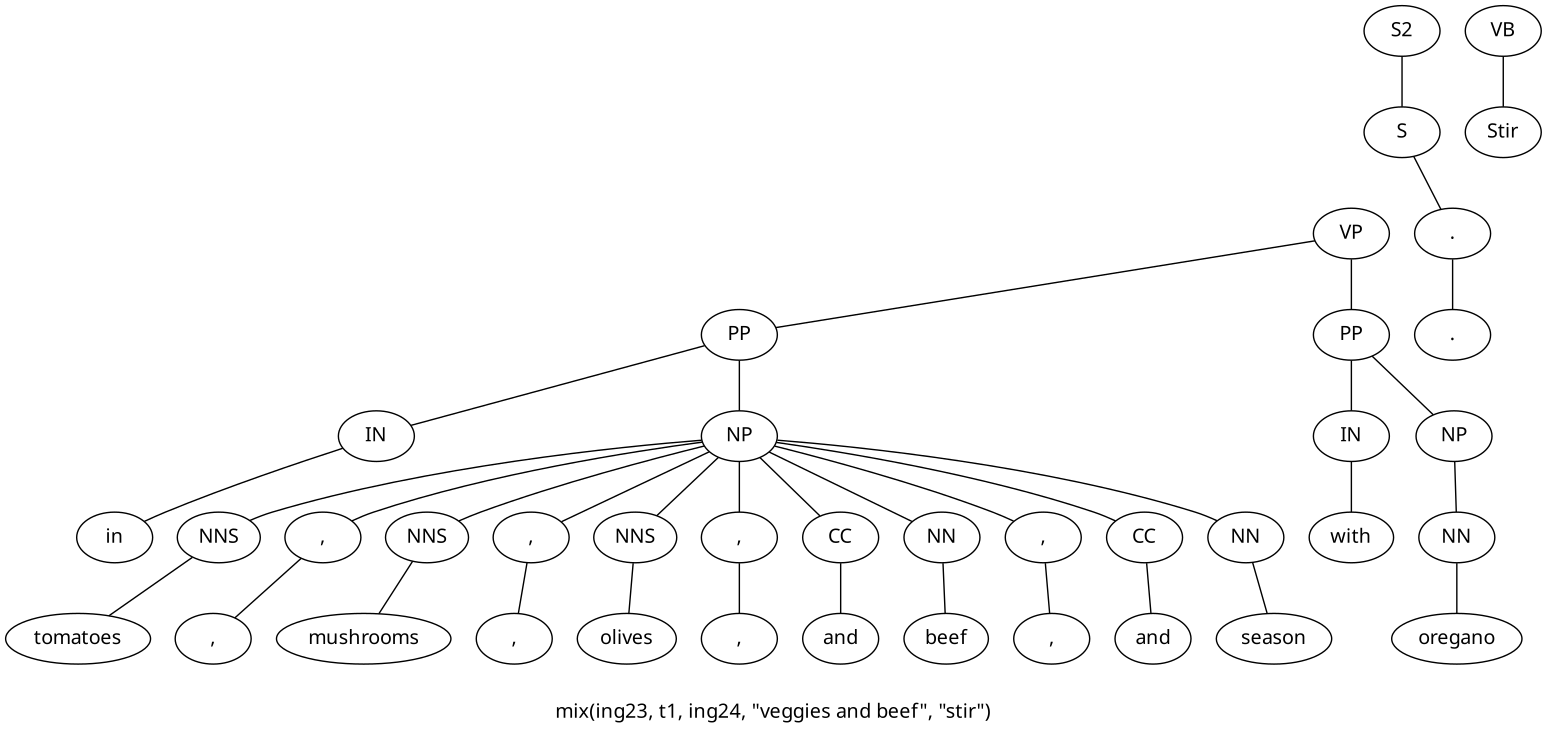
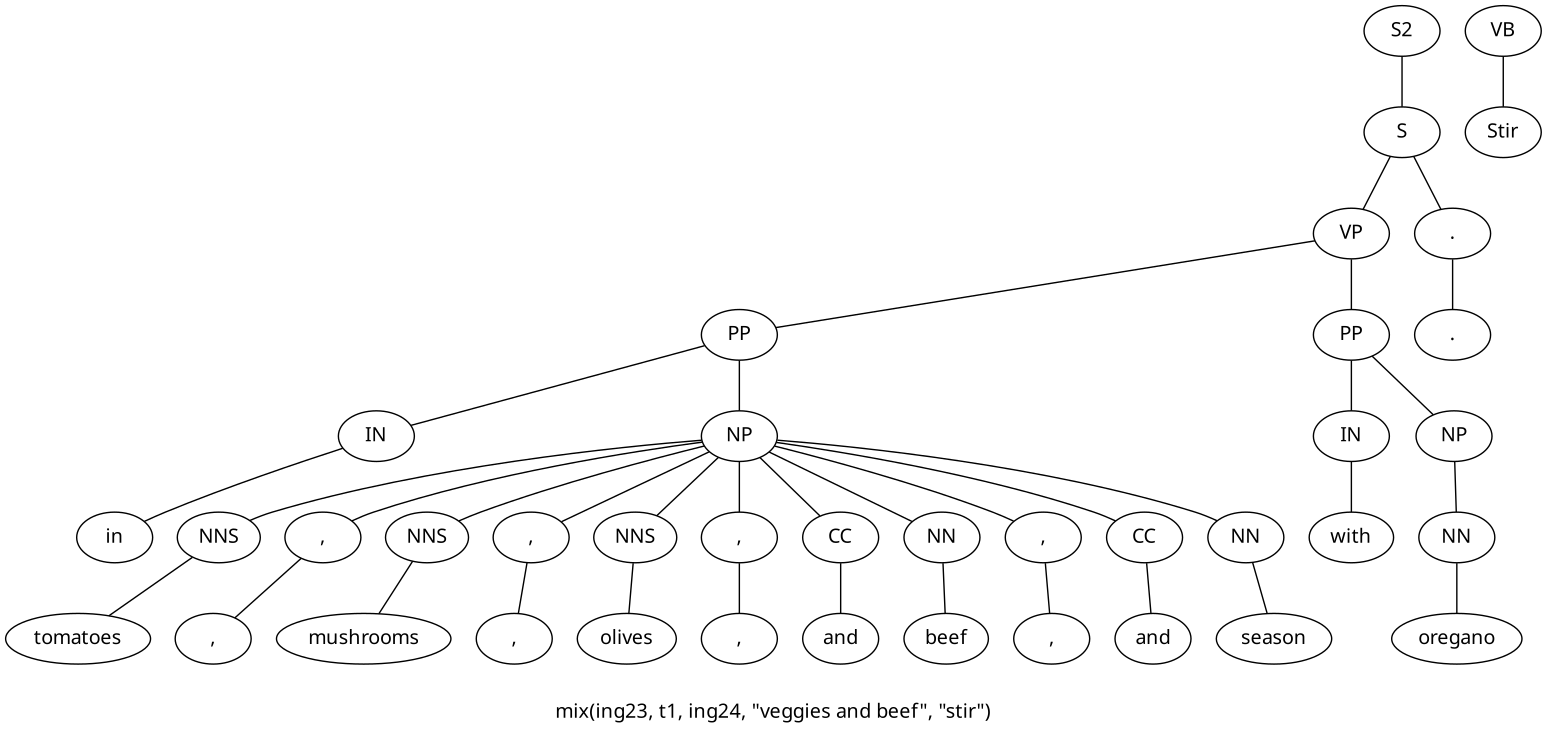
edge "S" -- "VP": added
